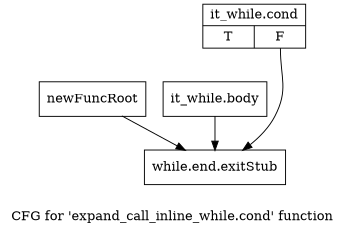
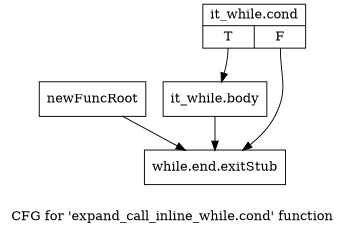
edge "it_while.cond" -> "it_while.body": added
